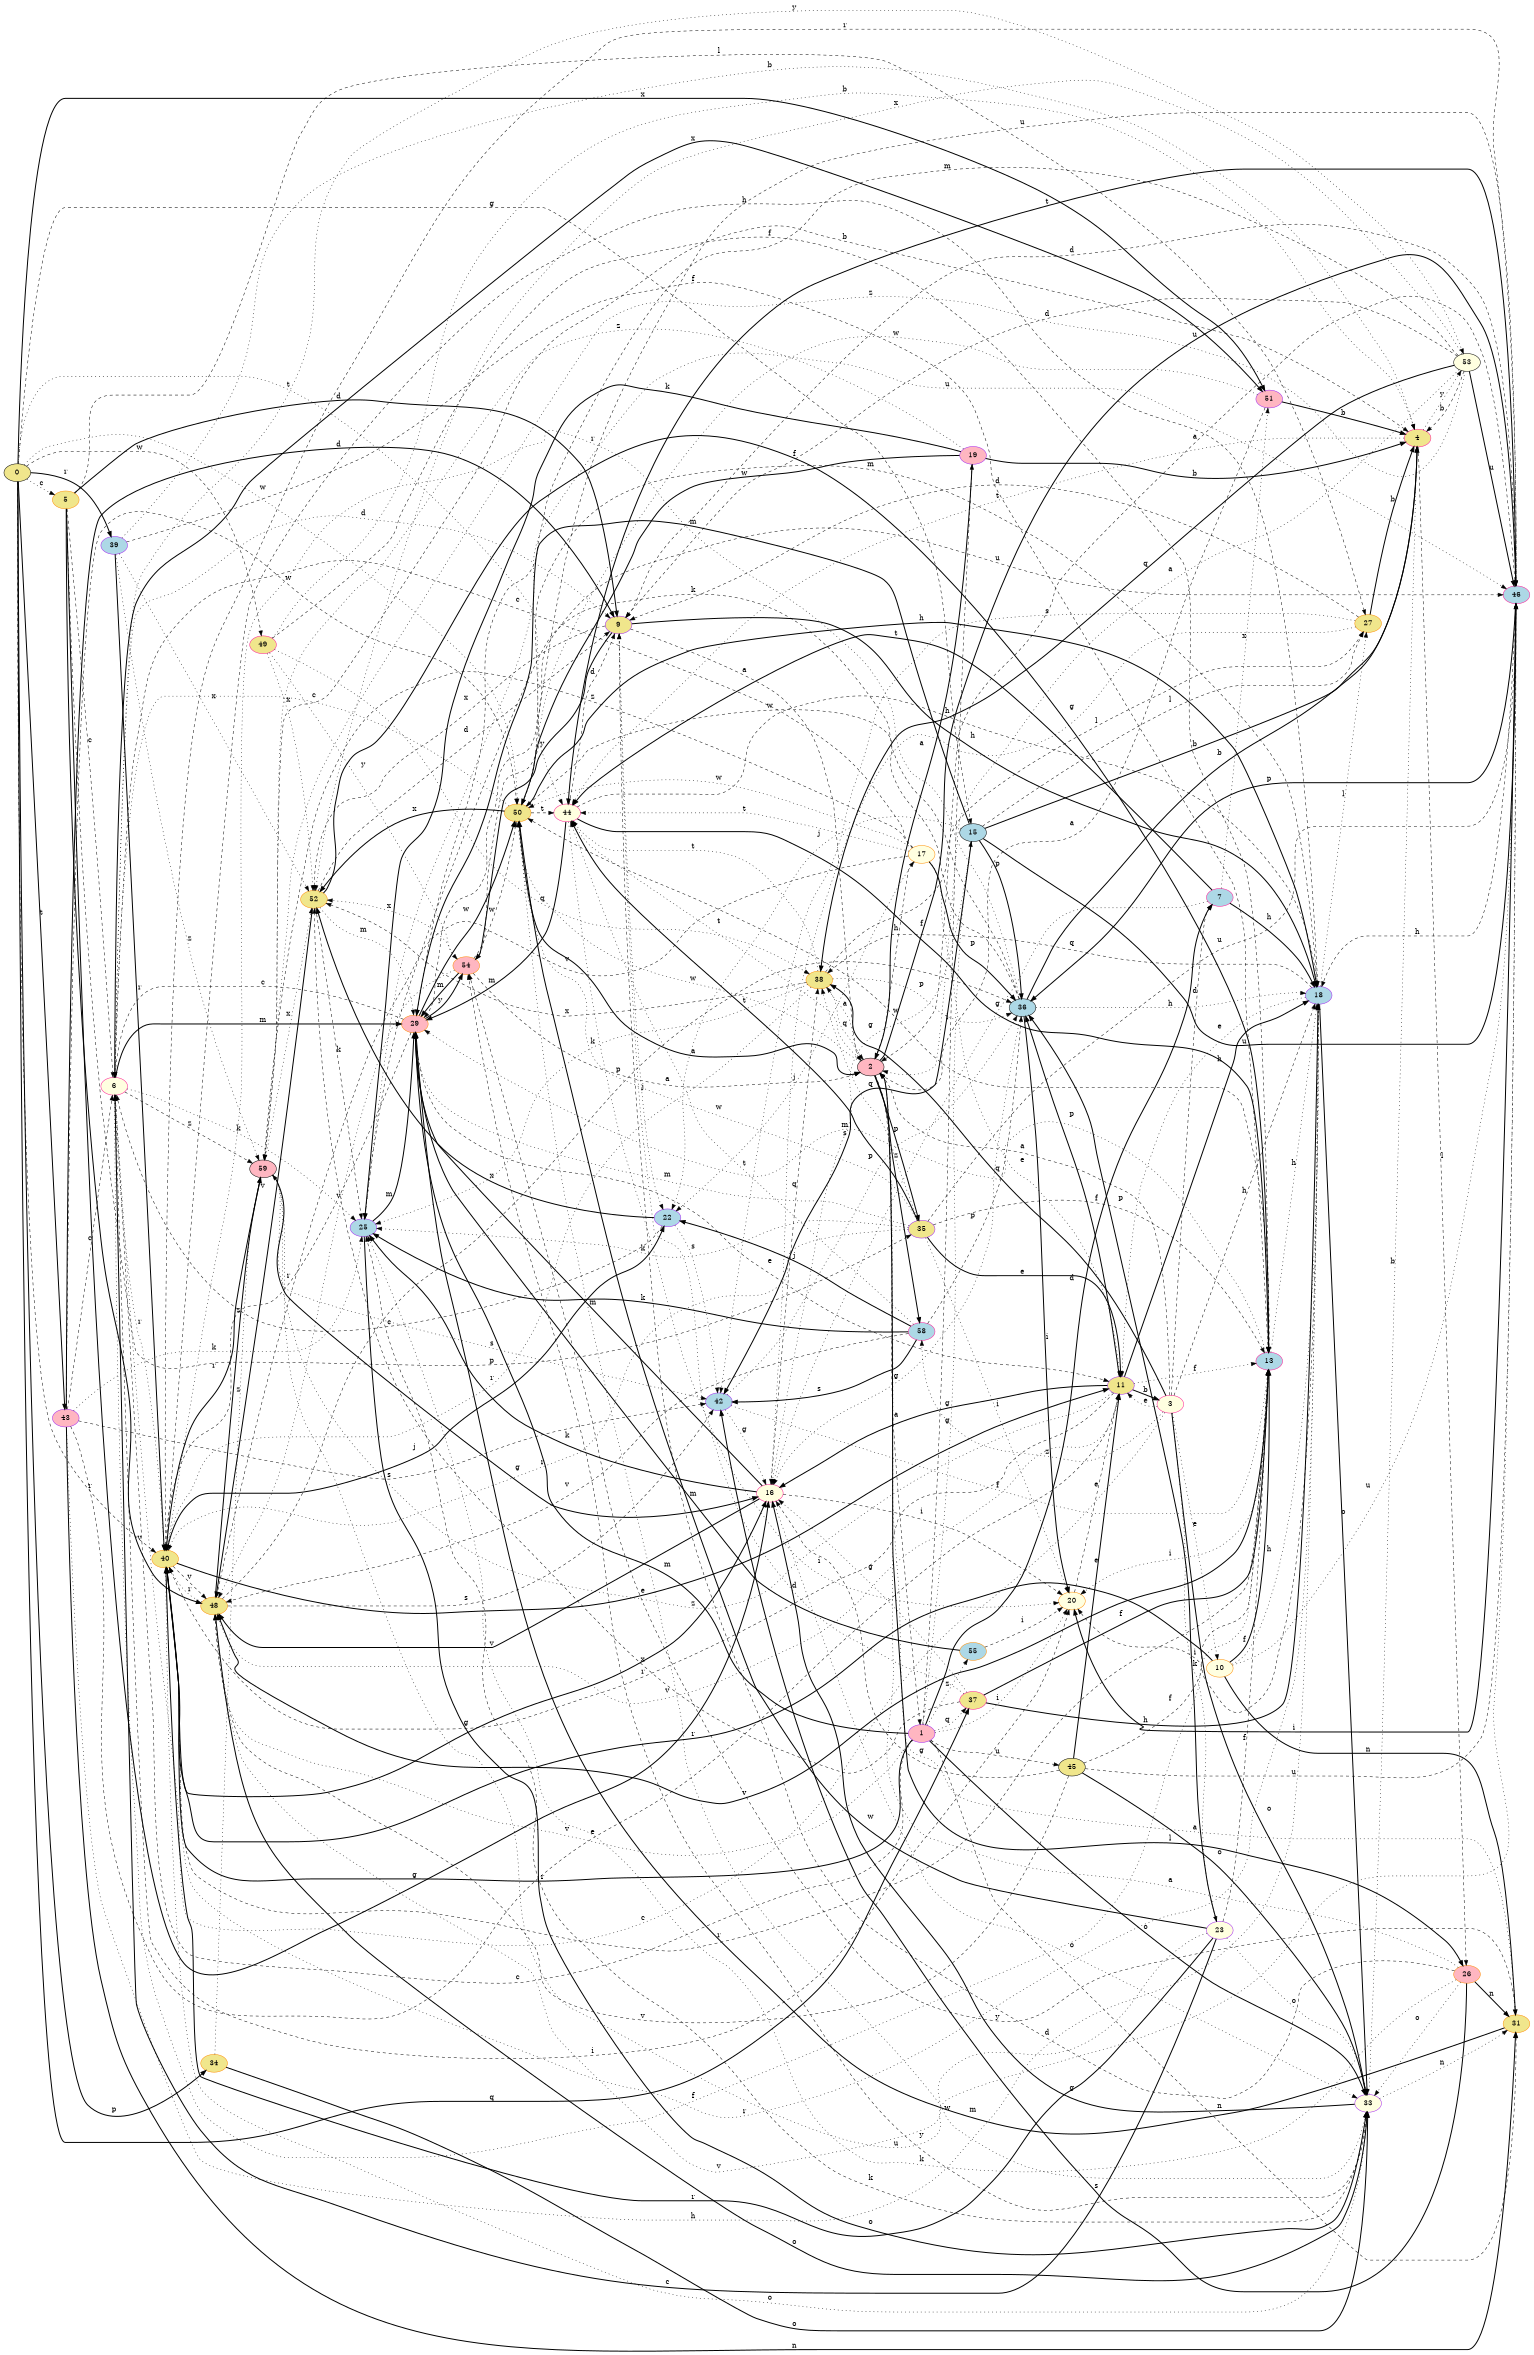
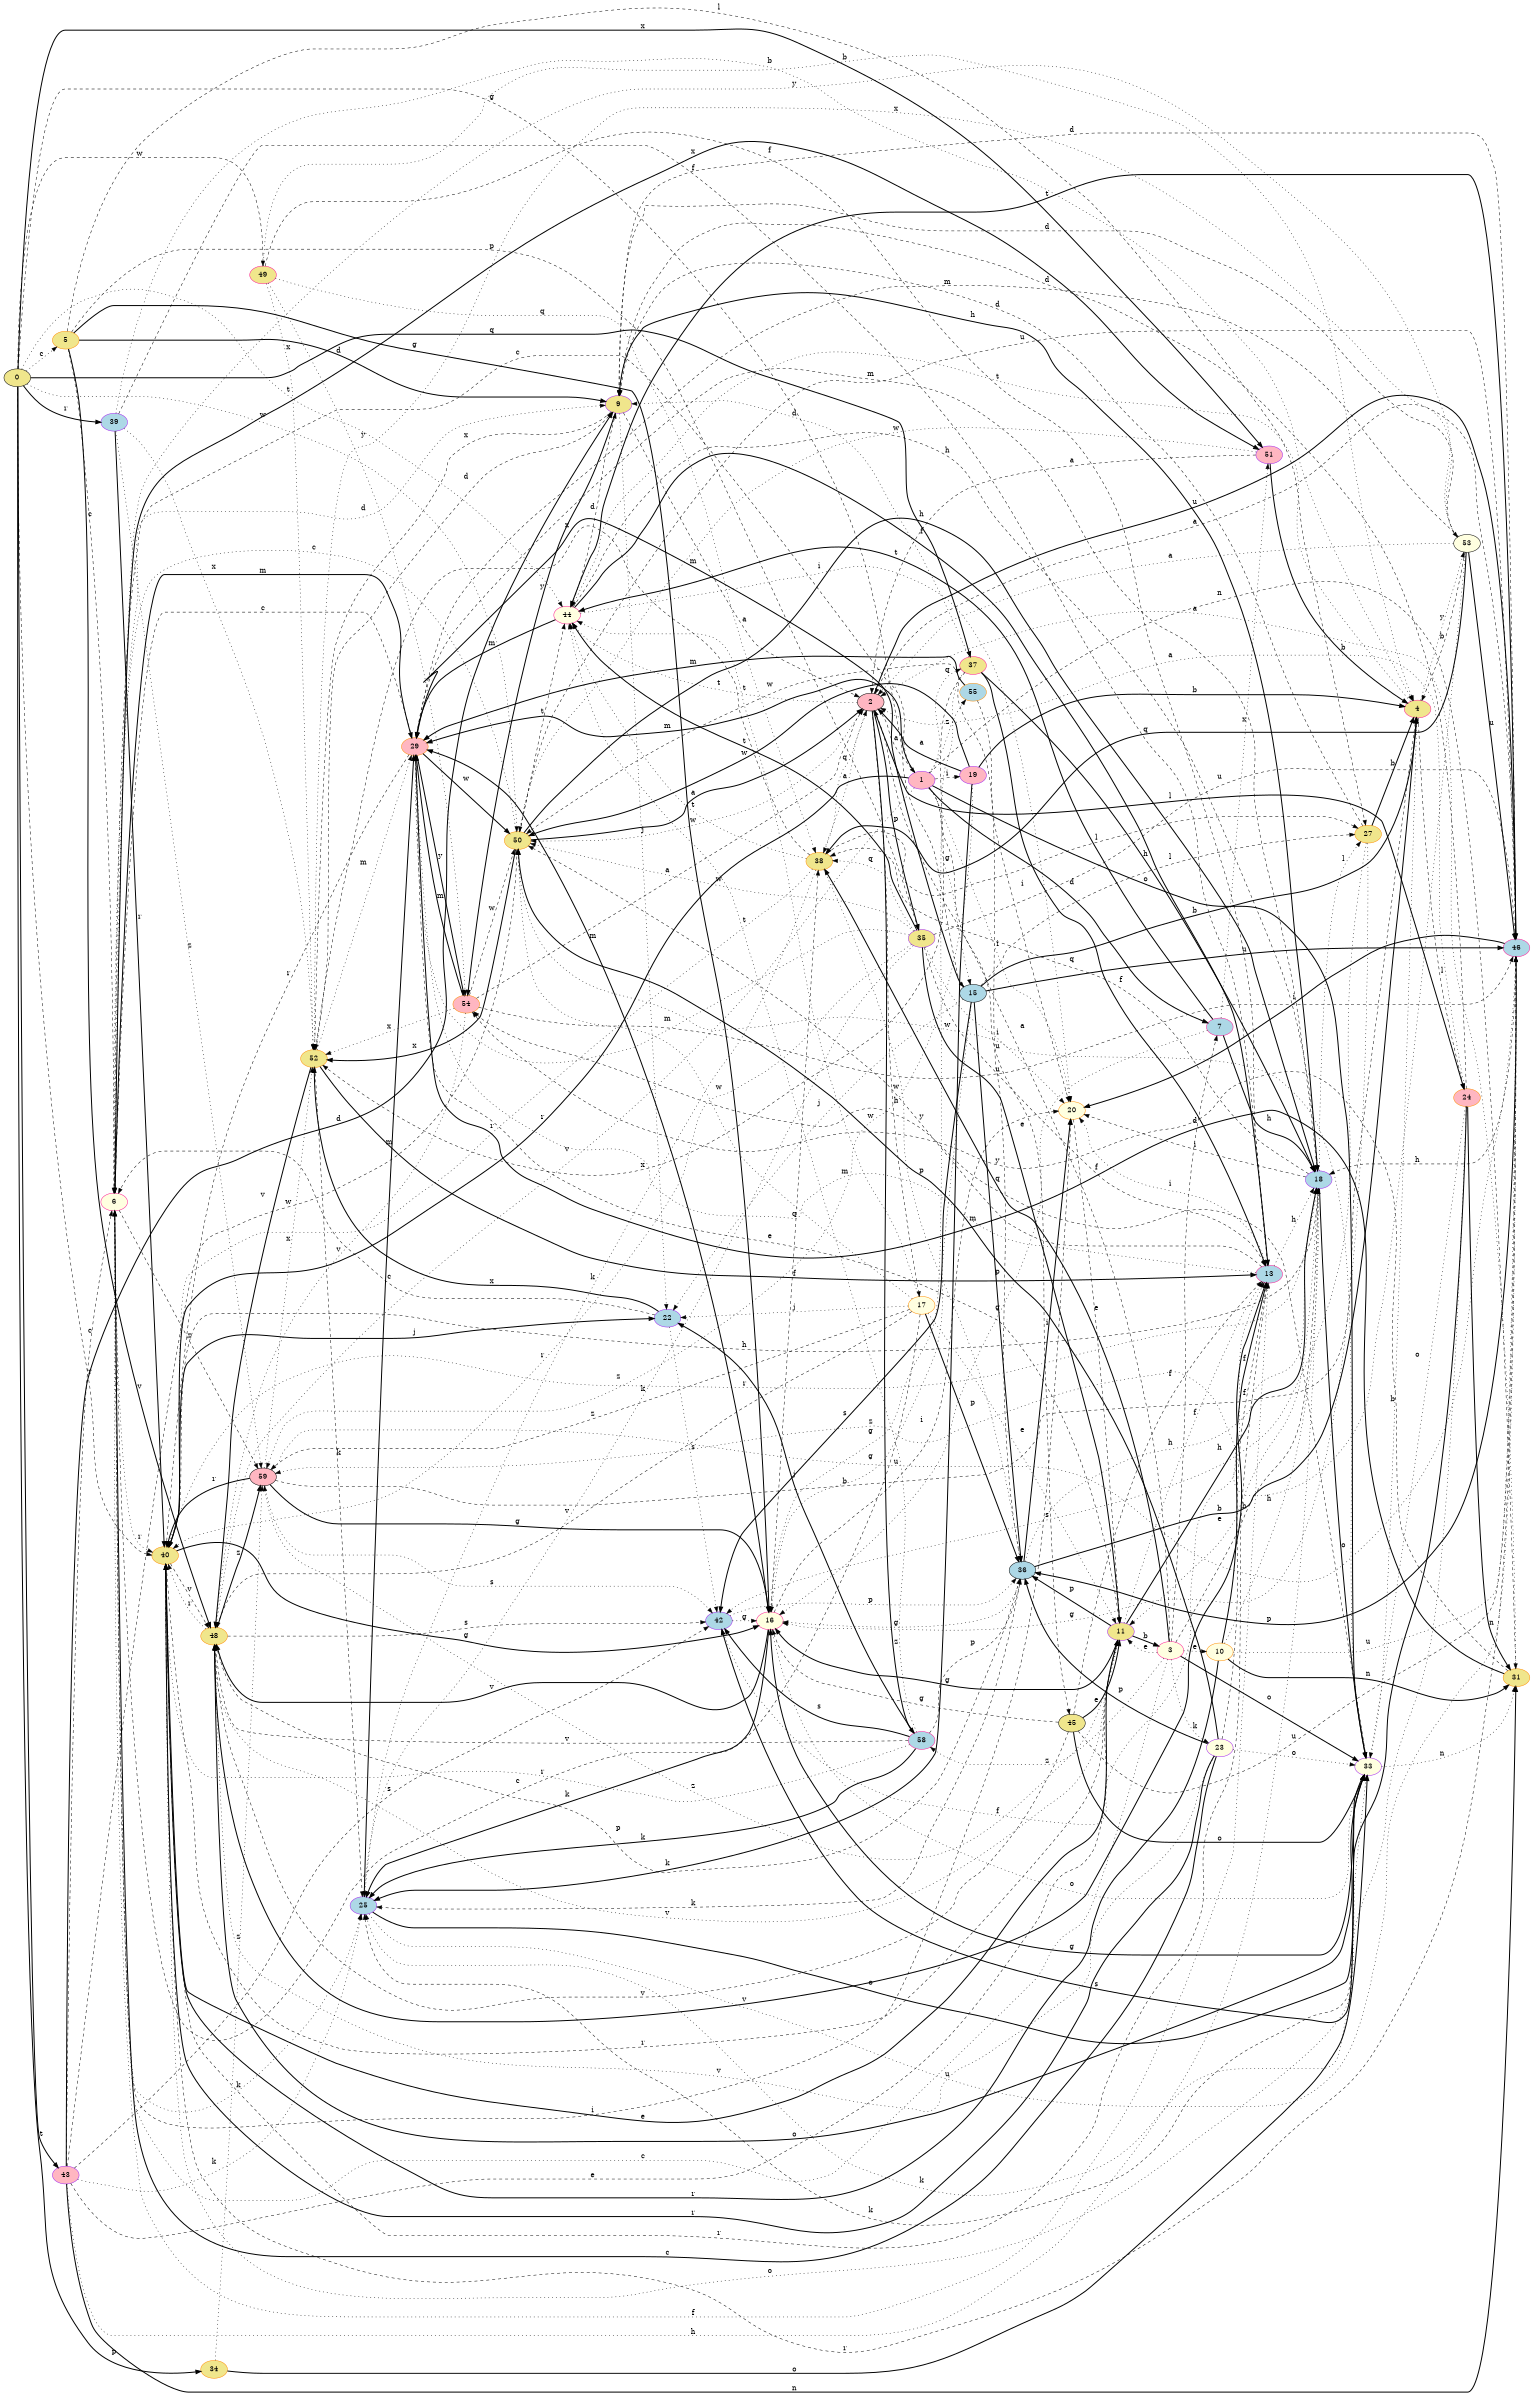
edge "36" -> "40": now "58" -> "40"
node "26": label "26" -> "24"
